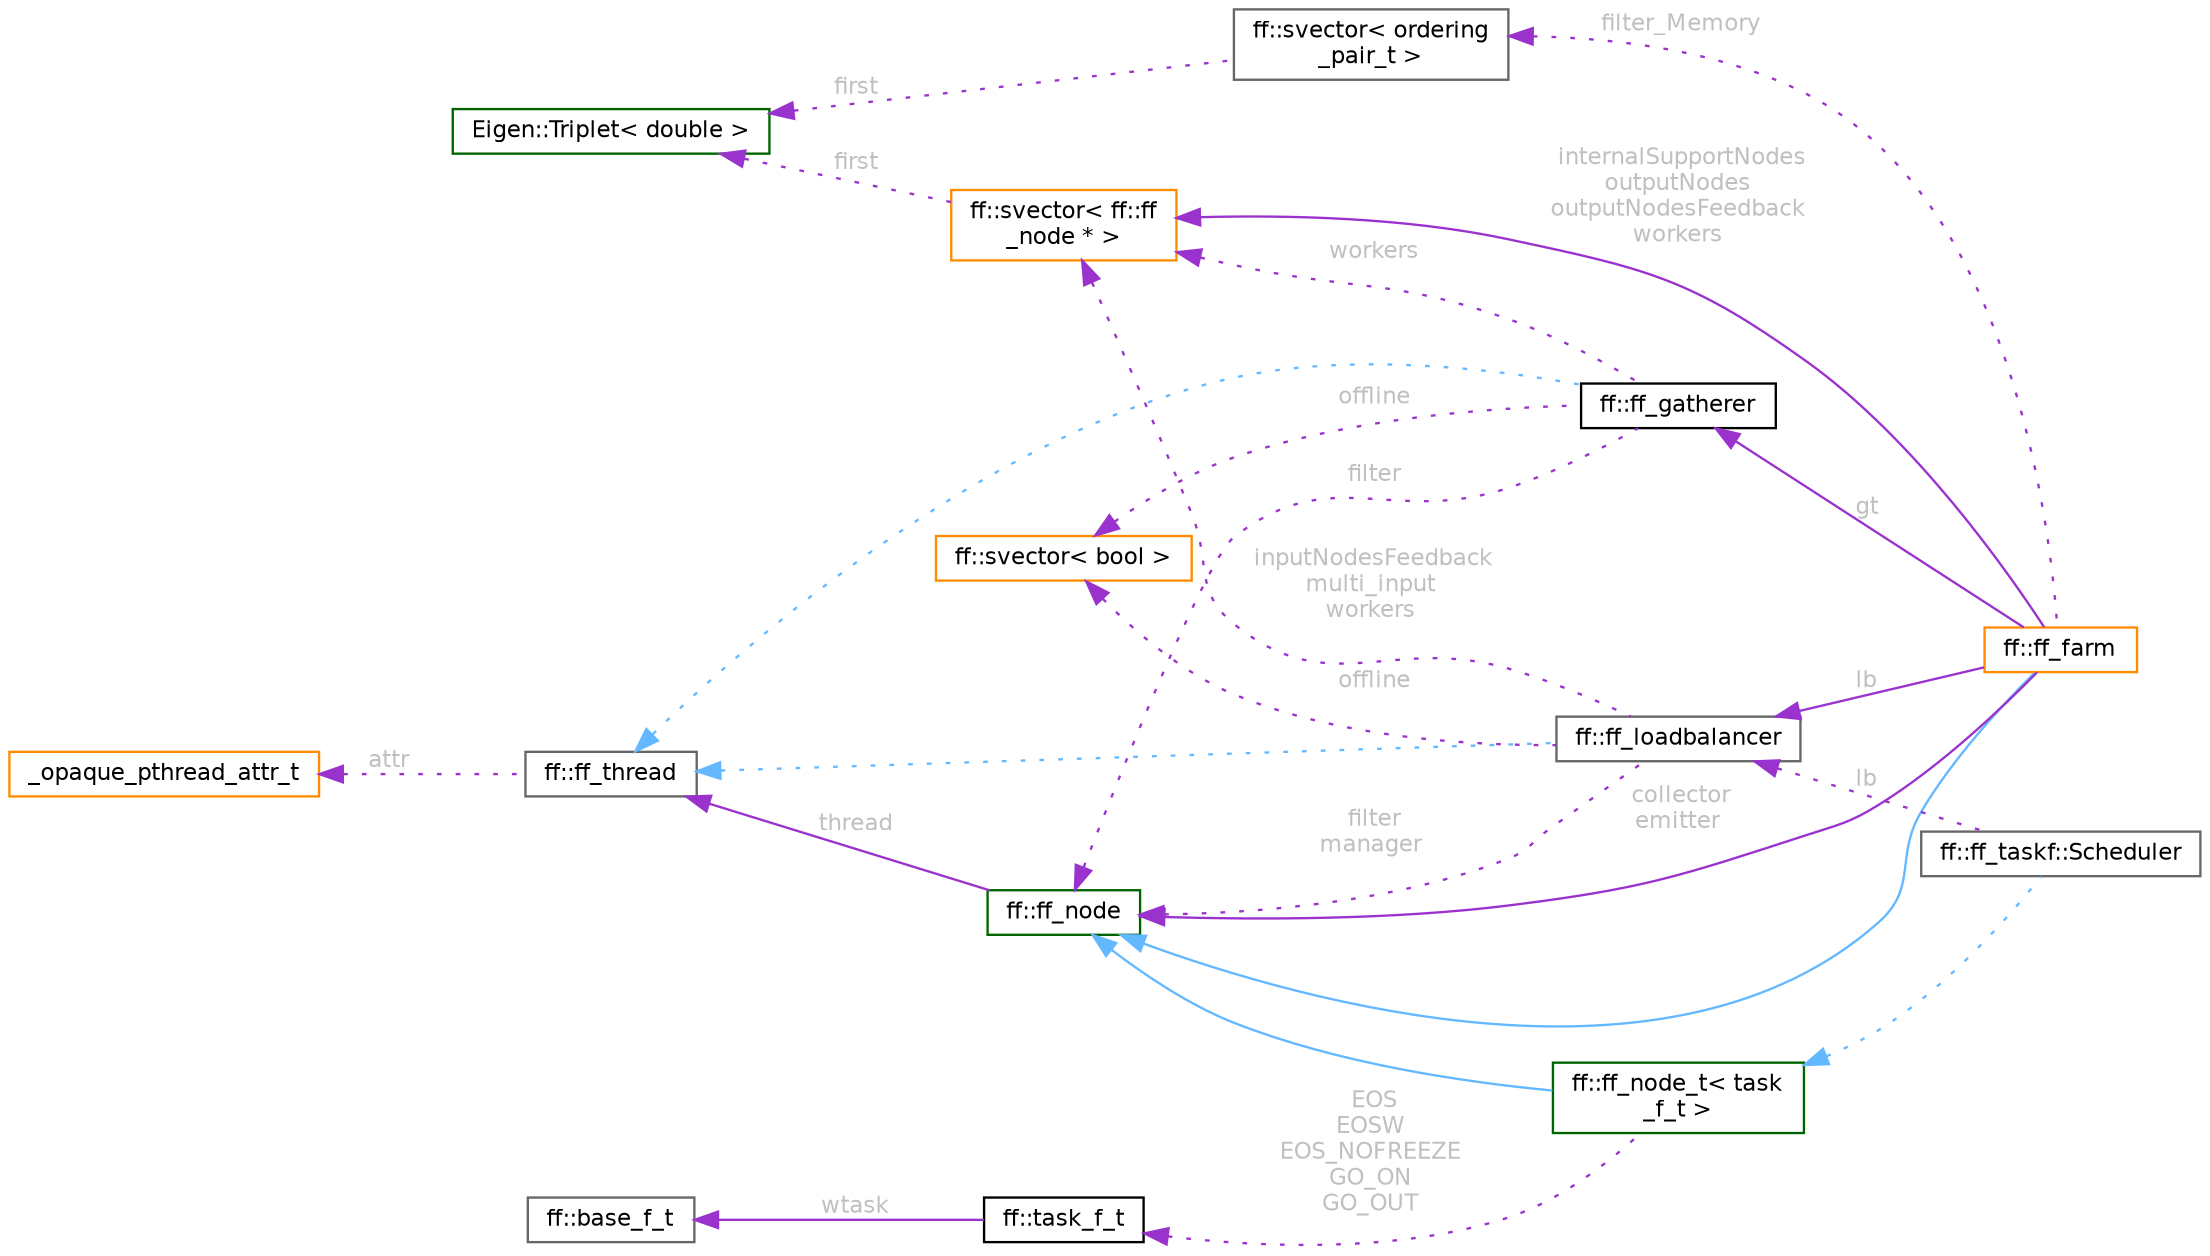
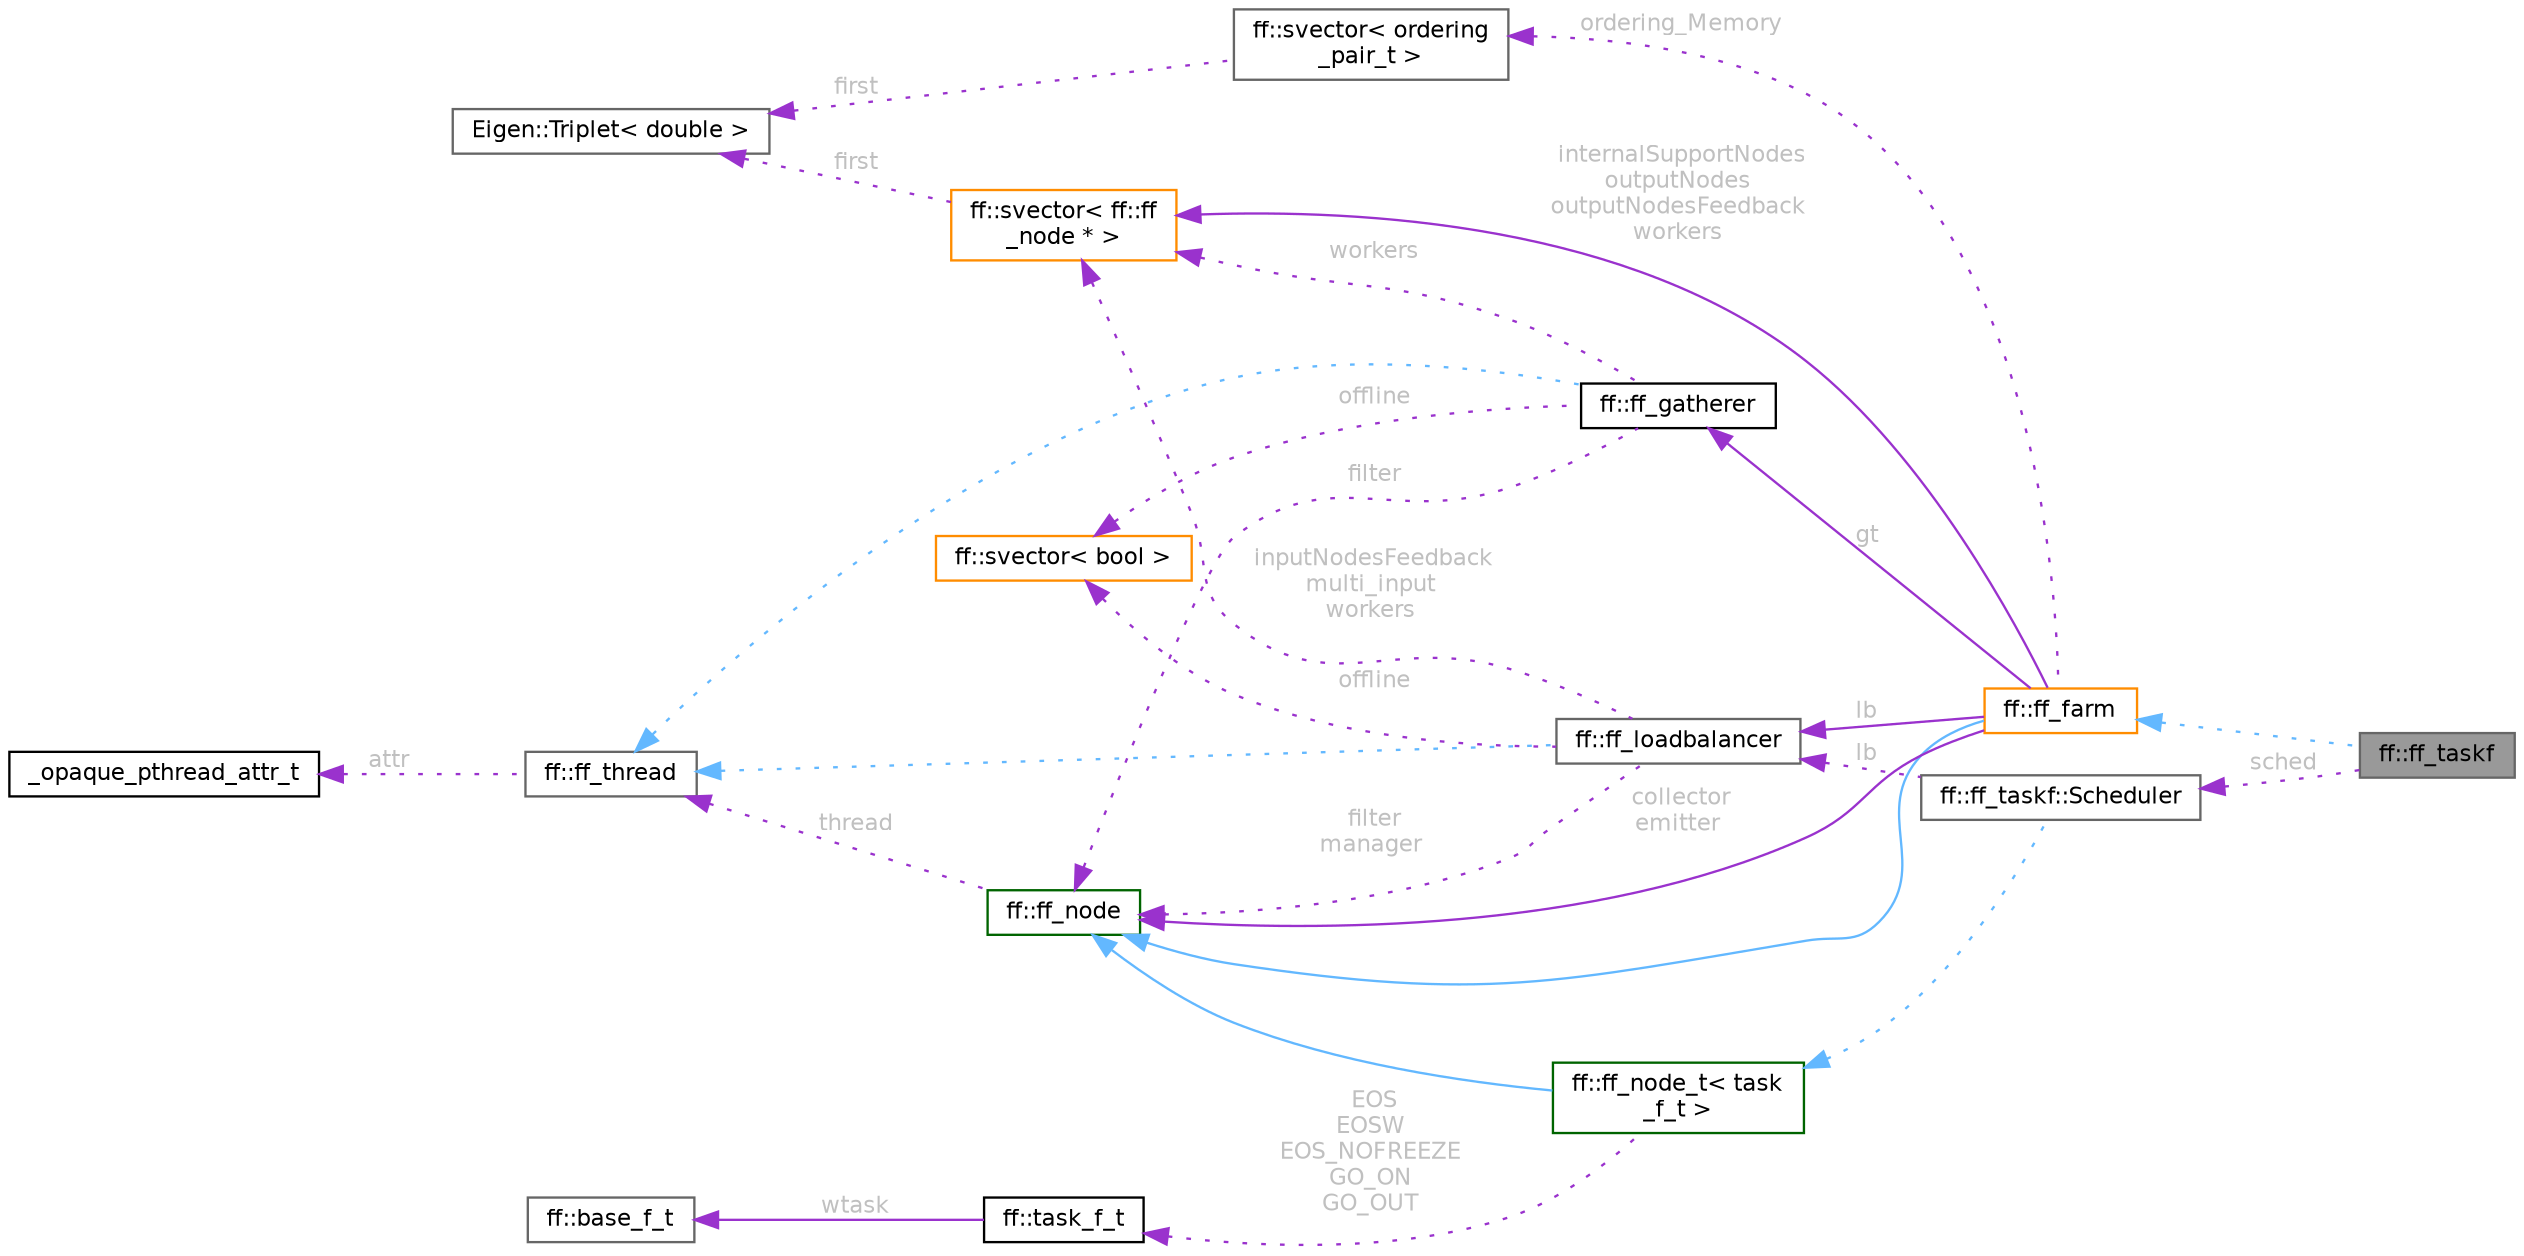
edge "ff::ff_farm" -> "ff::svector< ordering _pair_t >": label " filter_Memory" -> " ordering_Memory"
node "Eigen::Triplet< double >": color darkgreen -> gray40
node "ff::ff_taskf": added
node "_opaque_pthread_attr_t": color darkorange -> black
edge "ff::ff_node" -> "ff::ff_thread": style solid -> dotted
